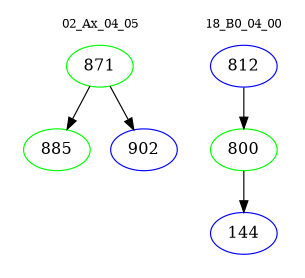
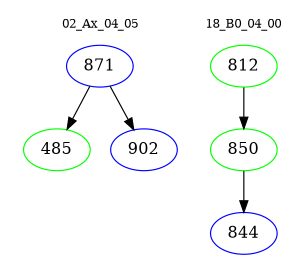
node "871": color green -> blue
node "812": color blue -> green
node "885": label "885" -> "485"
node "800": label "800" -> "850"
node "144": label "144" -> "844"
